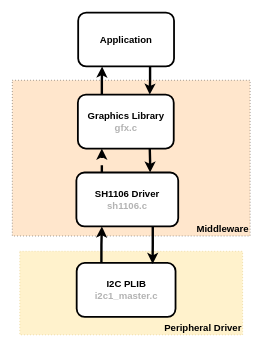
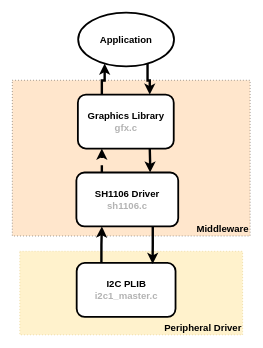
node "Application": shape rounded rectangle -> ellipse
